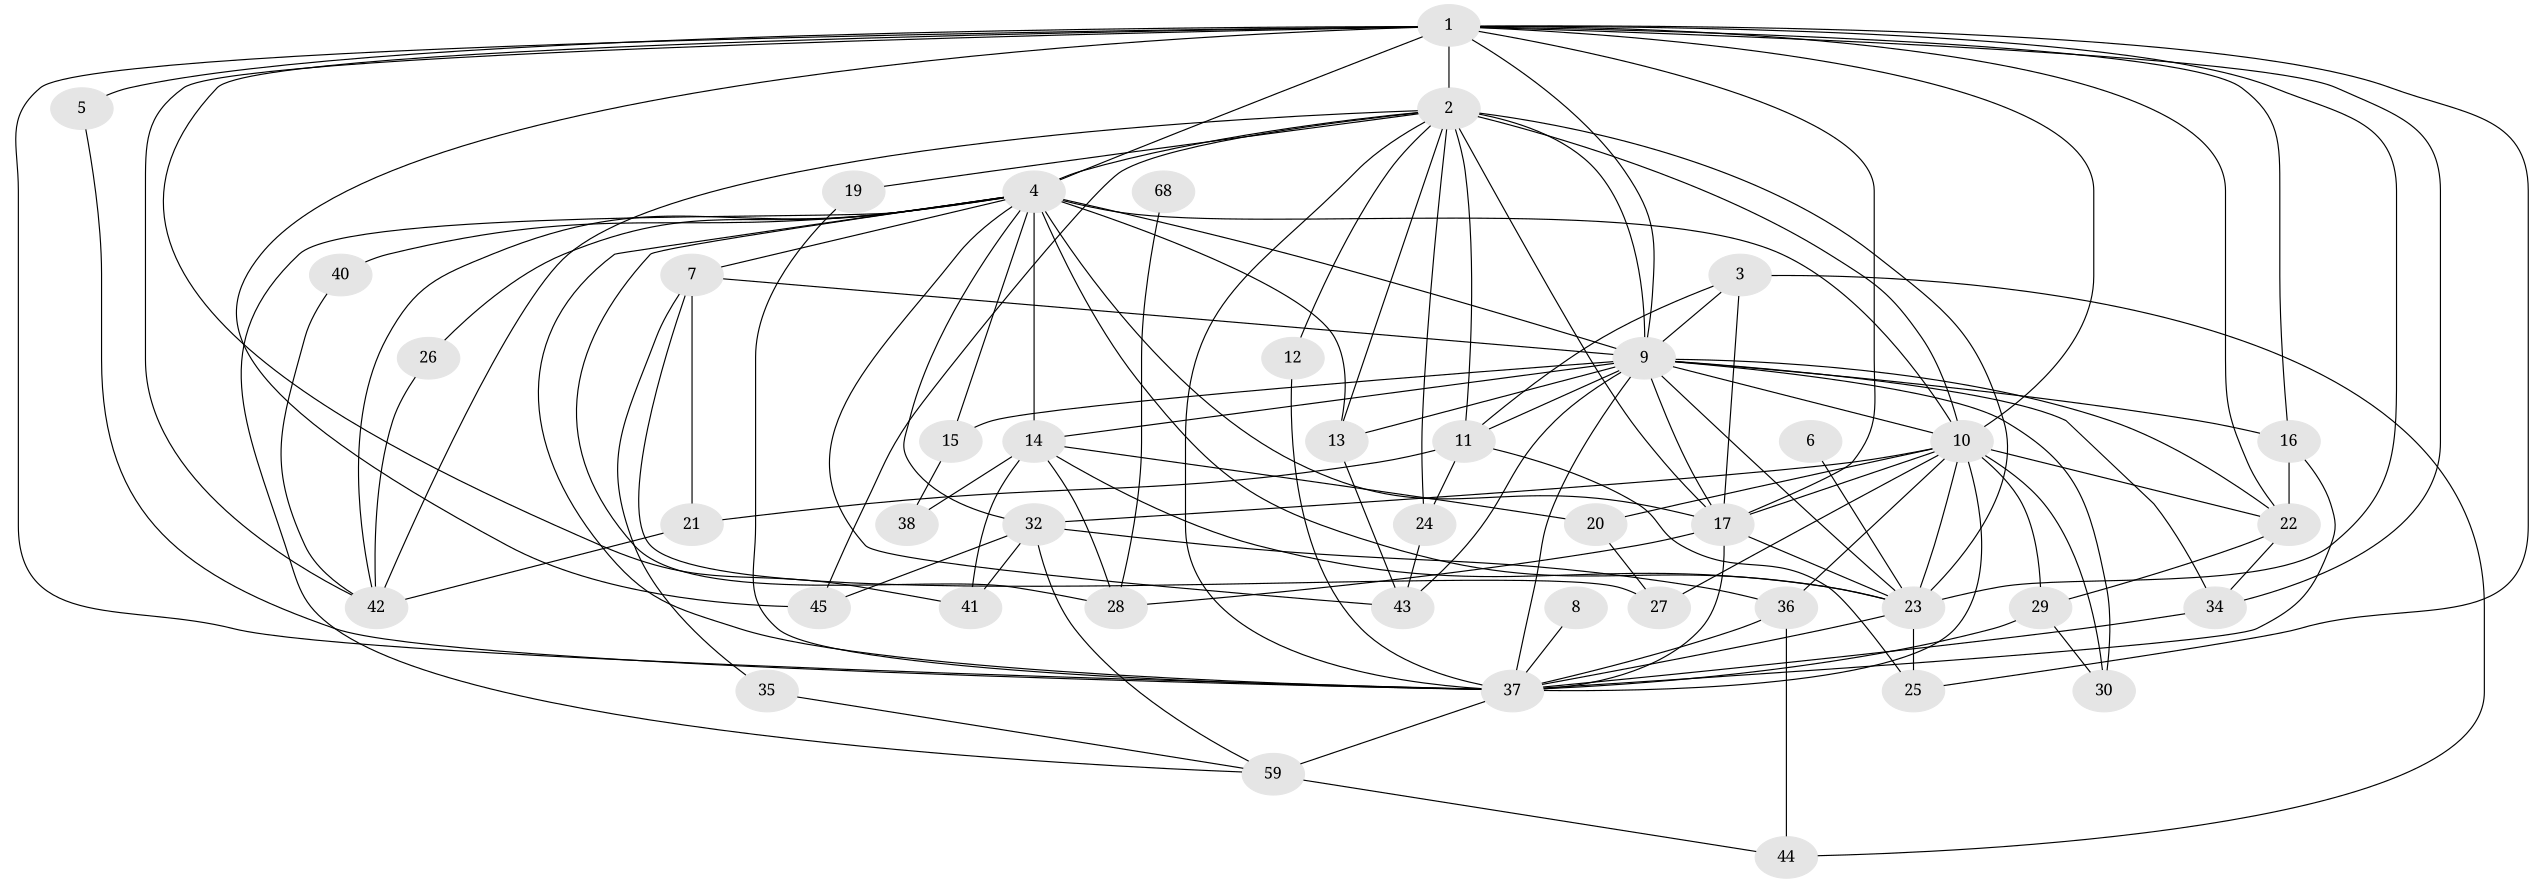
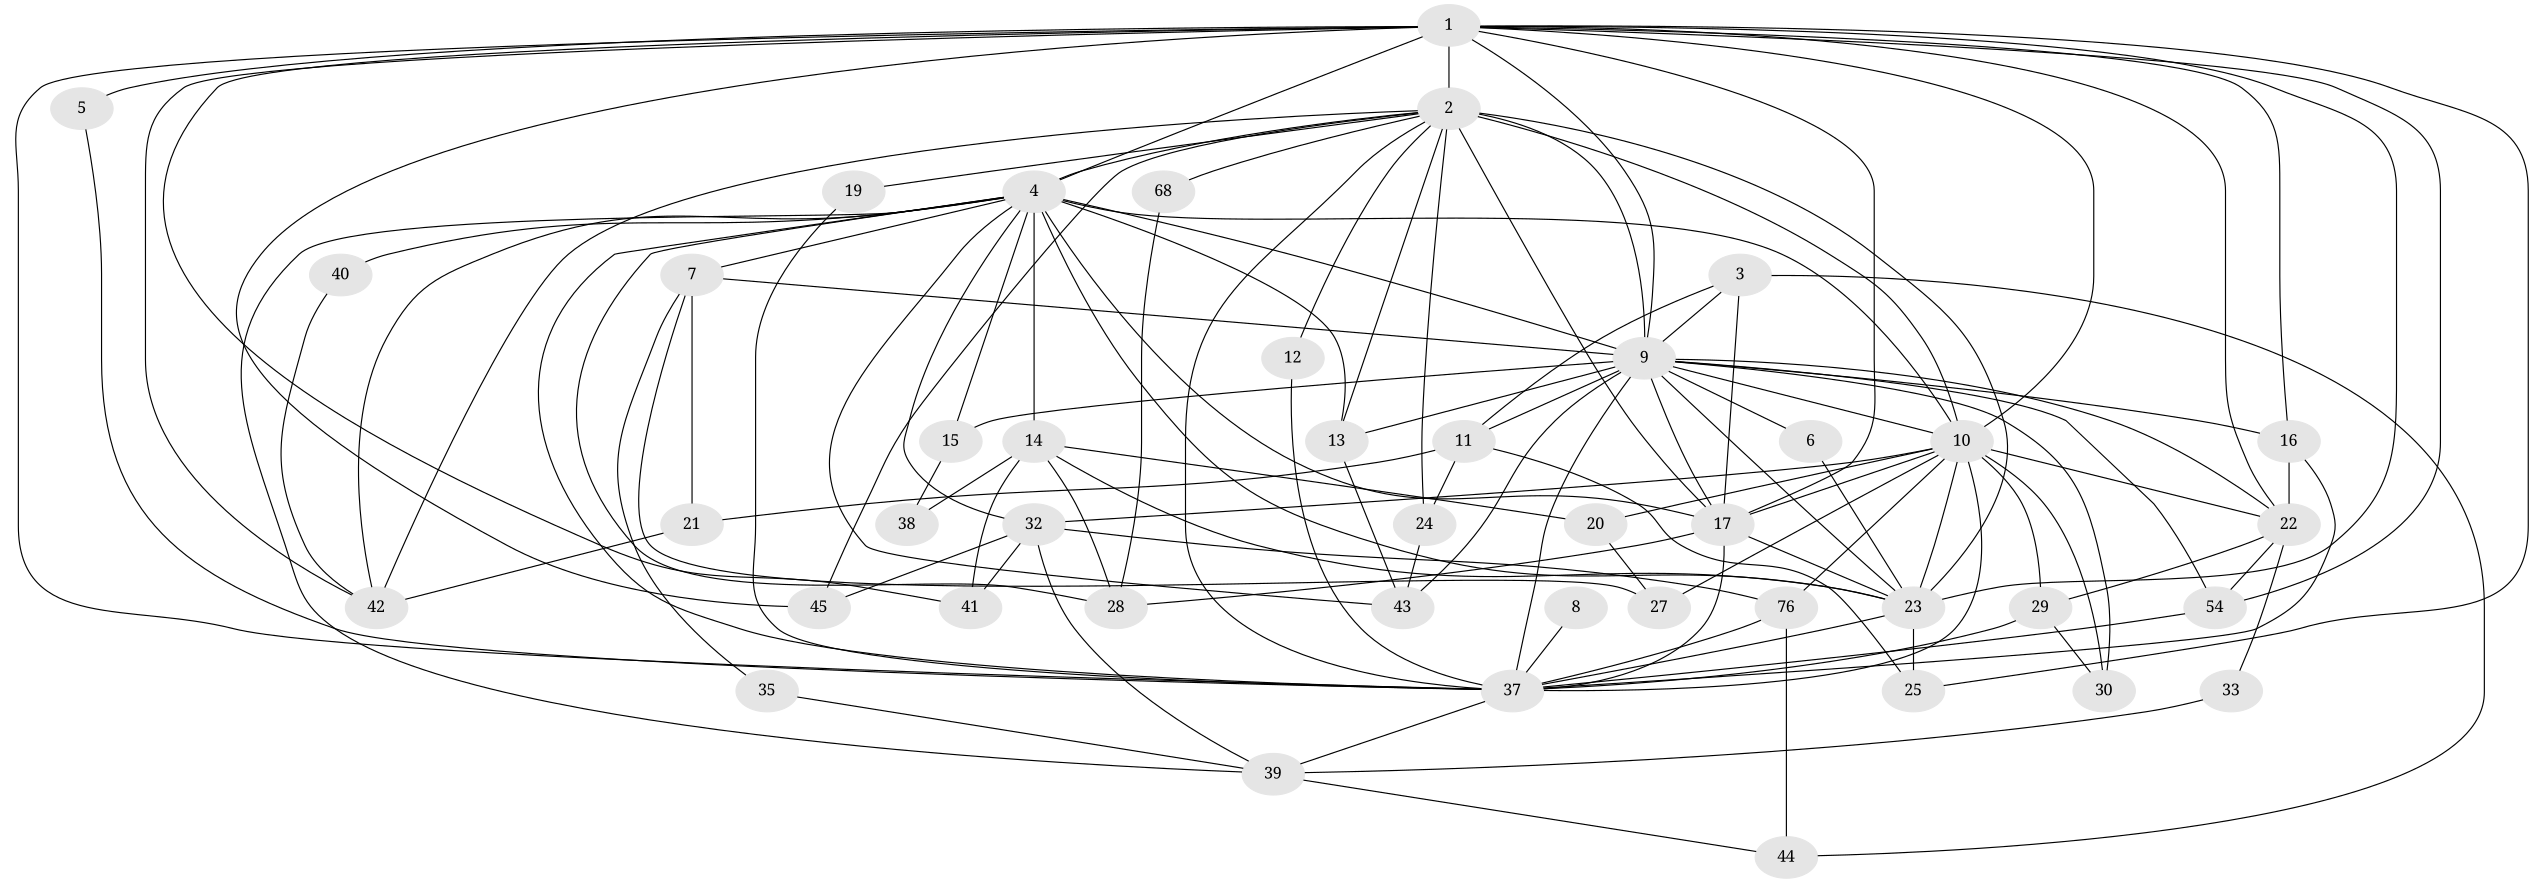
edge "2" -- "11": now "2" -- "68"
node "26": removed
edge "9" -- "14": now "9" -- "6"
node "36": label "36" -> "76"
node "34": label "34" -> "54"
node "33": added
node "59": label "59" -> "39"
